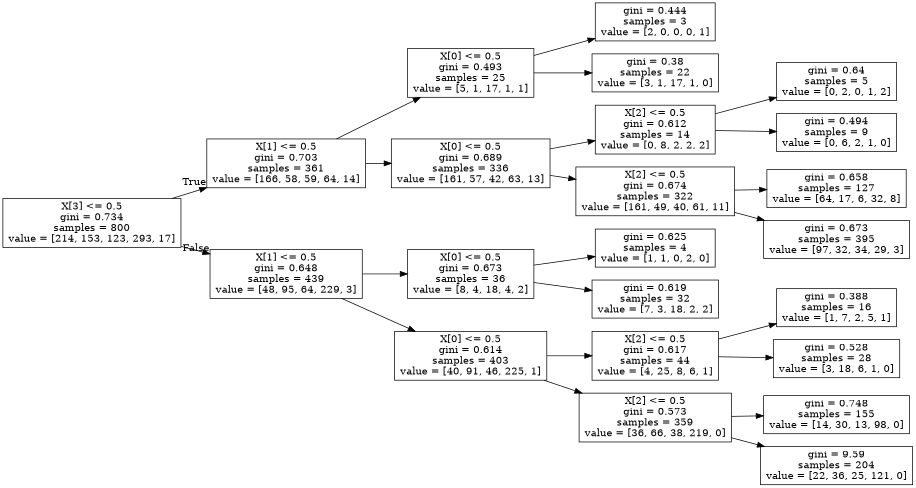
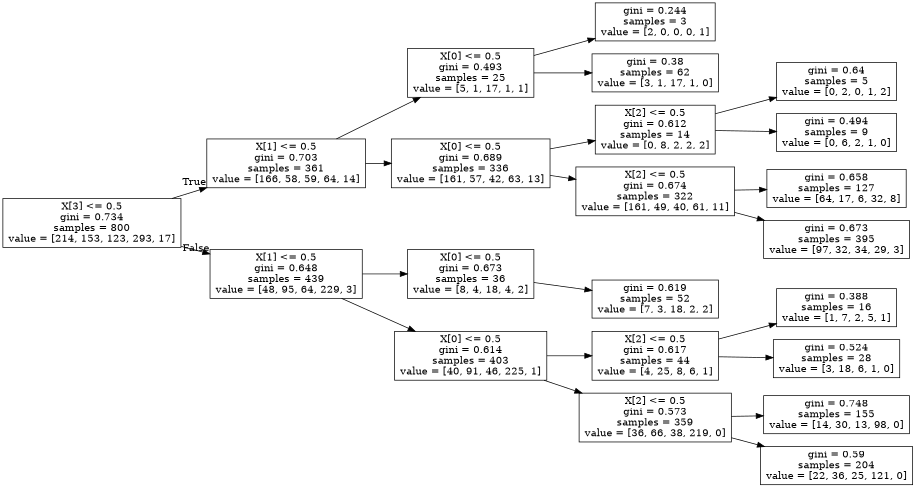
node "gini = 0.444 samples = 3 value = [2, 0, 0, 0, 1]": label "gini = 0.444 samples = 3 value = [2, 0, 0, 0, 1]" -> "gini = 0.244 samples = 3 value = [2, 0, 0, 0, 1]"
node "gini = 0.38 samples = 22 value = [3, 1, 17, 1, 0]": label "gini = 0.38 samples = 22 value = [3, 1, 17, 1, 0]" -> "gini = 0.38 samples = 62 value = [3, 1, 17, 1, 0]"
node "gini = 0.625 samples = 4 value = [1, 1, 0, 2, 0]": removed
node "gini = 0.619 samples = 32 value = [7, 3, 18, 2, 2]": label "gini = 0.619 samples = 32 value = [7, 3, 18, 2, 2]" -> "gini = 0.619 samples = 52 value = [7, 3, 18, 2, 2]"
node "gini = 0.528 samples = 28 value = [3, 18, 6, 1, 0]": label "gini = 0.528 samples = 28 value = [3, 18, 6, 1, 0]" -> "gini = 0.524 samples = 28 value = [3, 18, 6, 1, 0]"
node "gini = 9.59 samples = 204 value = [22, 36, 25, 121, 0]": label "gini = 9.59 samples = 204 value = [22, 36, 25, 121, 0]" -> "gini = 0.59 samples = 204 value = [22, 36, 25, 121, 0]"
